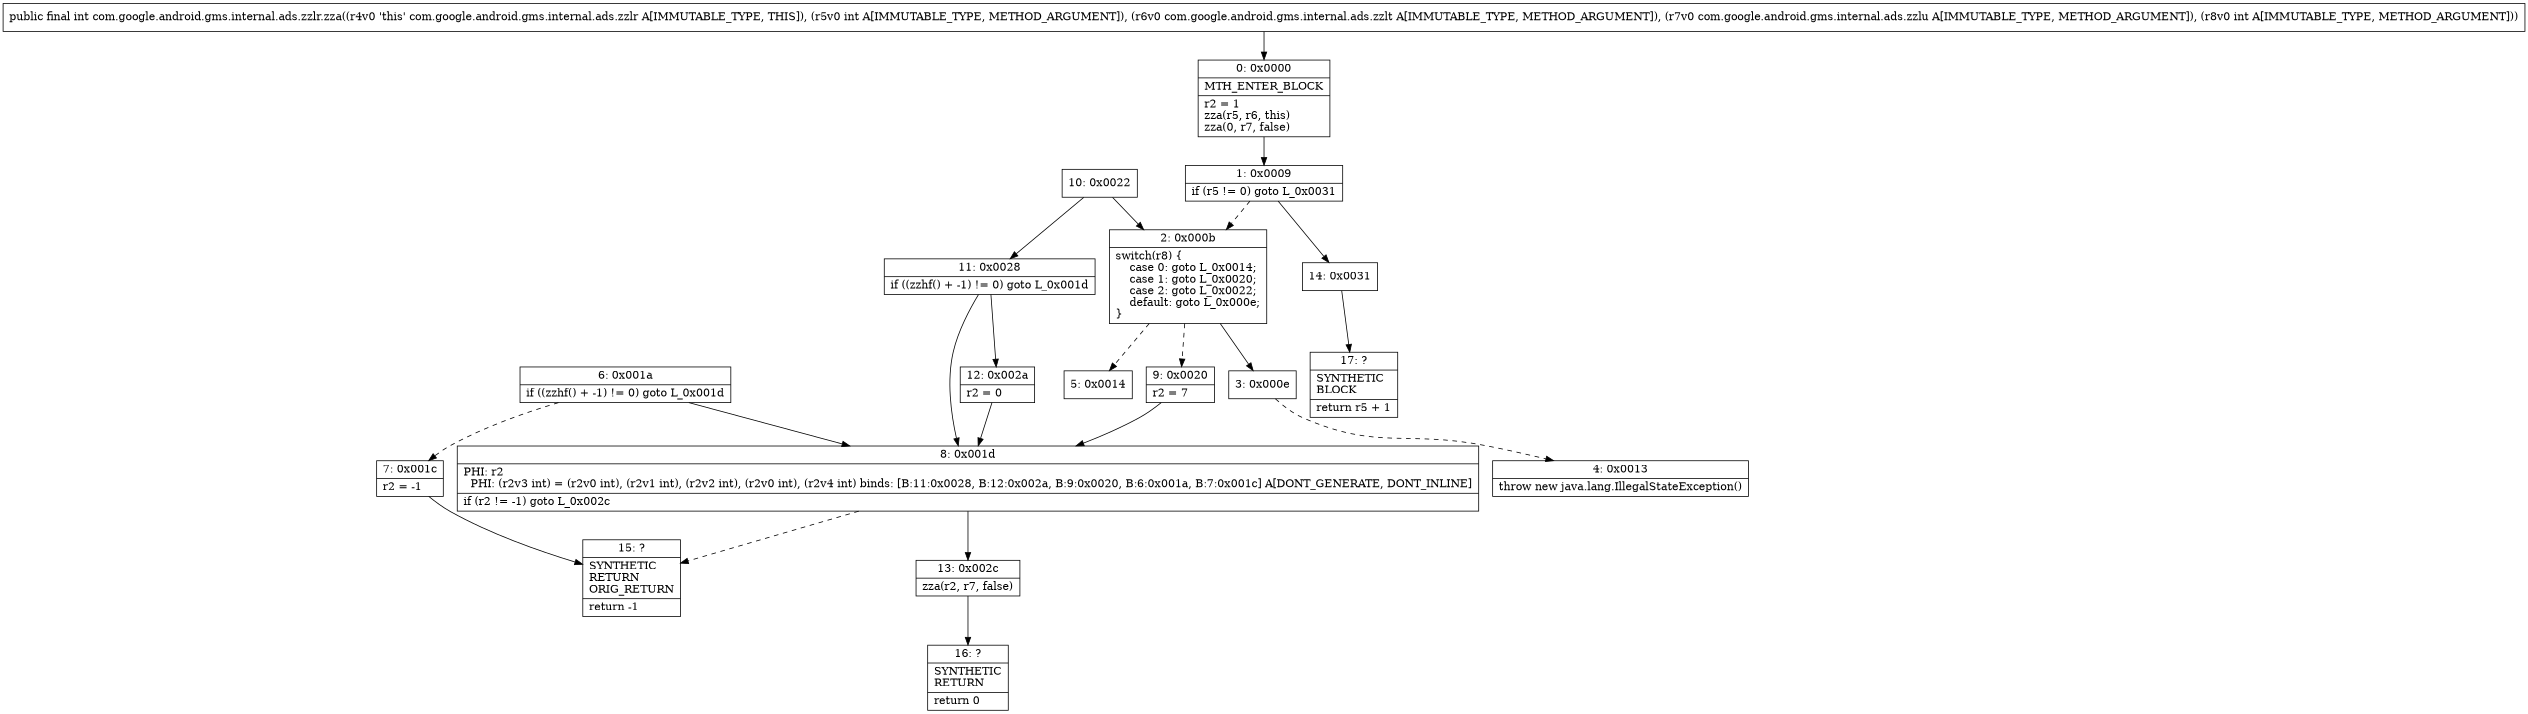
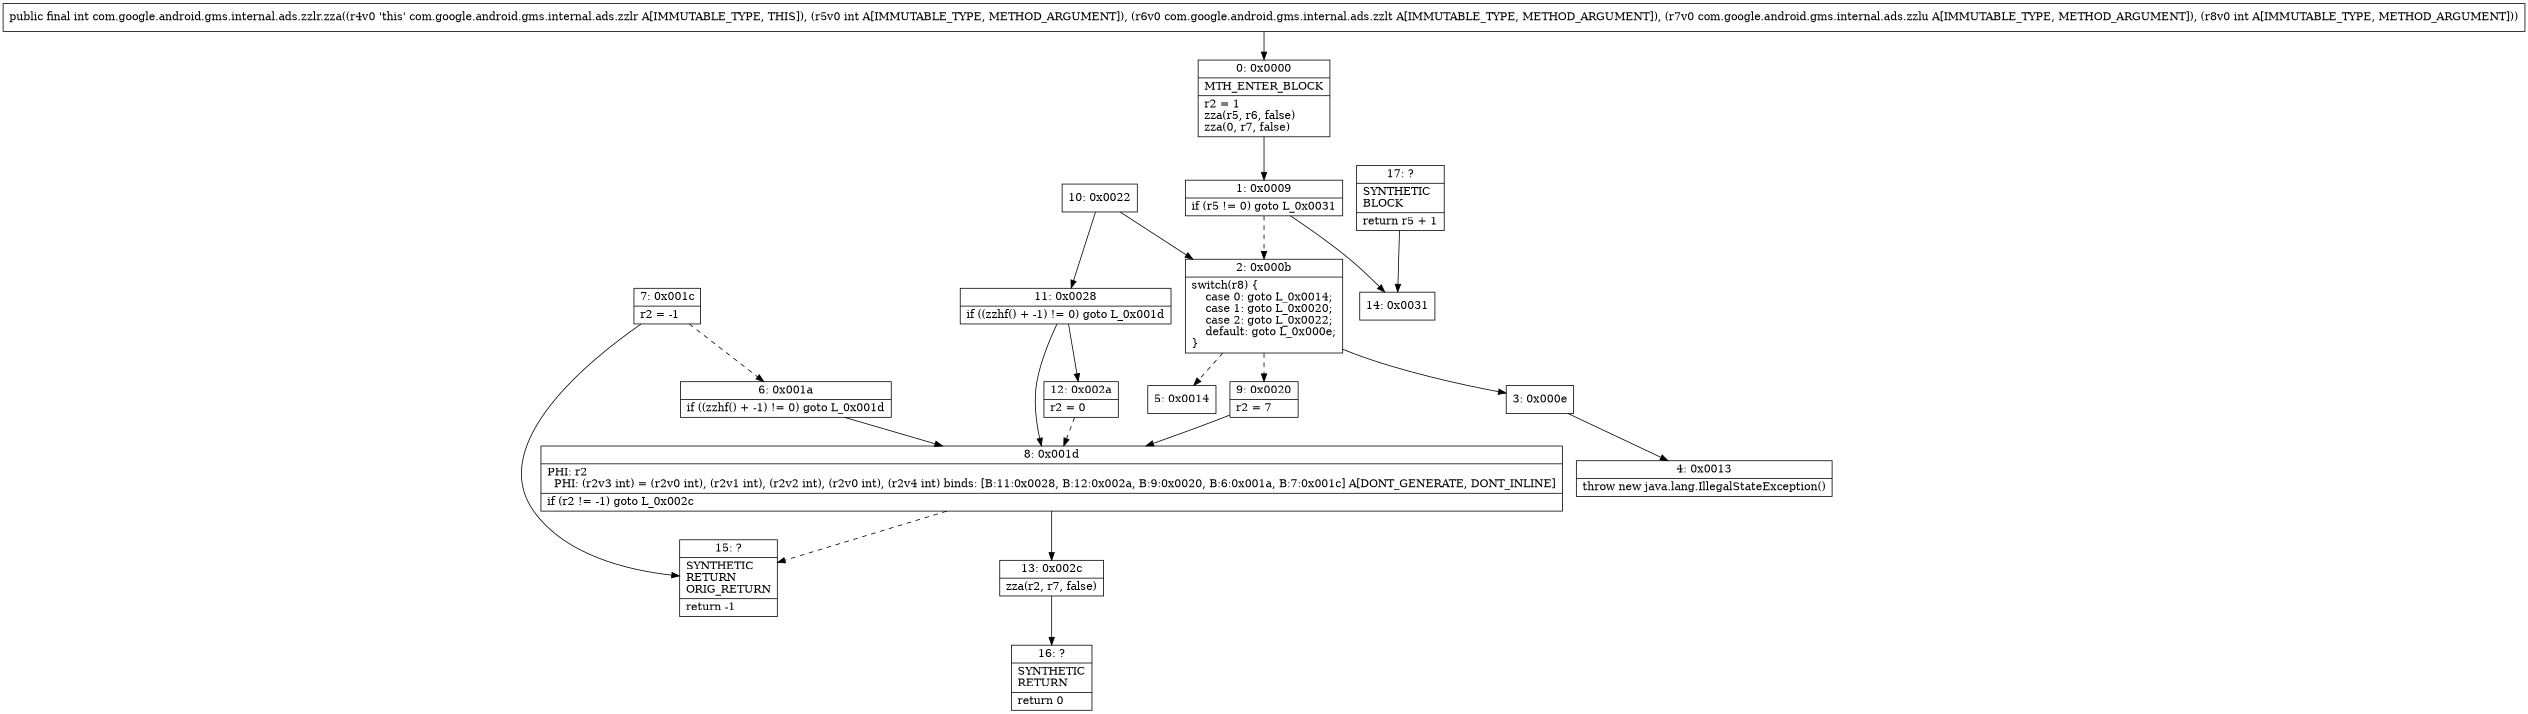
node "0: 0x0000": text "zza(r5, r6, this)" -> "zza(r5, r6, false)"
edge "14: 0x0031" -> "17: ?": reversed
edge "12: 0x002a" -> "8: 0x001d": style solid -> dashed
edge "6: 0x001a" -> "7: 0x001c": reversed
edge "3: 0x000e" -> "4: 0x0013": style dashed -> solid
